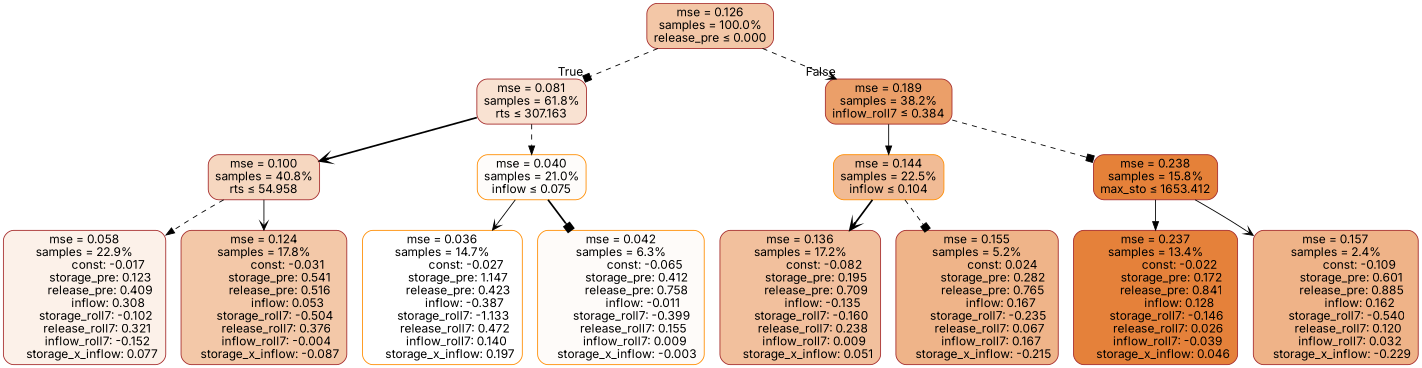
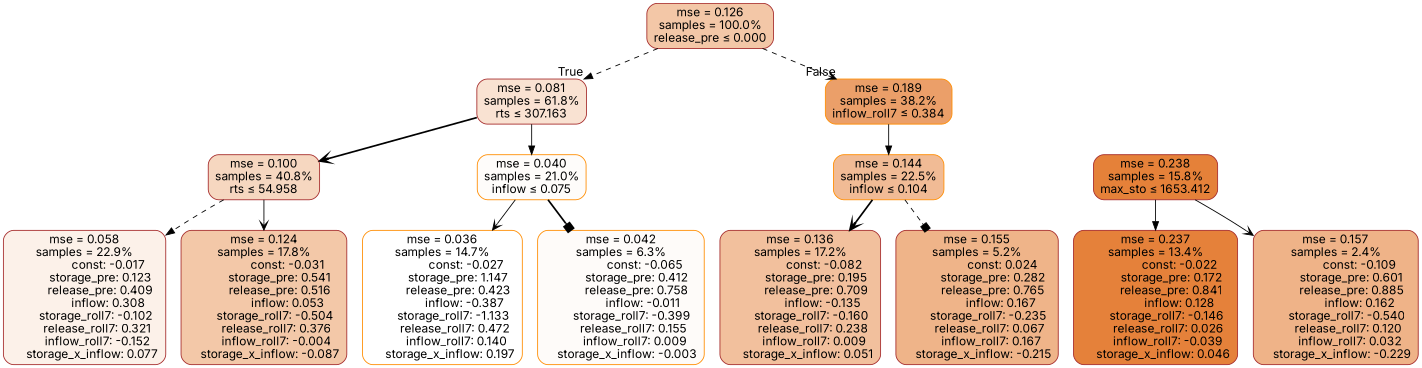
edge "mse = 0.126 samples = 100.0% release_pre ≤ 0.000" -> "mse = 0.081 samples = 61.8% rts ≤ 307.163": arrowhead box -> normal
node "mse = 0.189 samples = 38.2% inflow_roll7 ≤ 0.384": color brown -> darkorange
edge "mse = 0.081 samples = 61.8% rts ≤ 307.163" -> "mse = 0.040 samples = 21.0% inflow ≤ 0.075": style dashed -> solid
edge "mse = 0.189 samples = 38.2% inflow_roll7 ≤ 0.384" -> "mse = 0.238 samples = 15.8% max_sto ≤ 1653.412": removed
